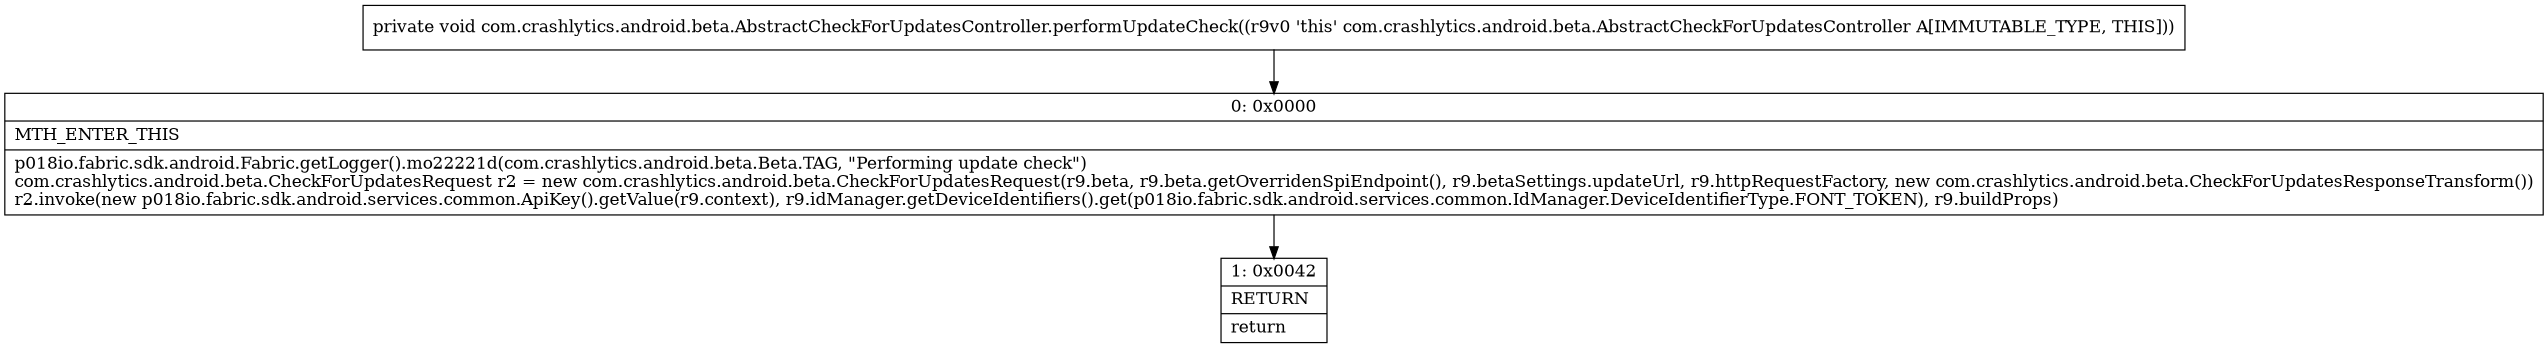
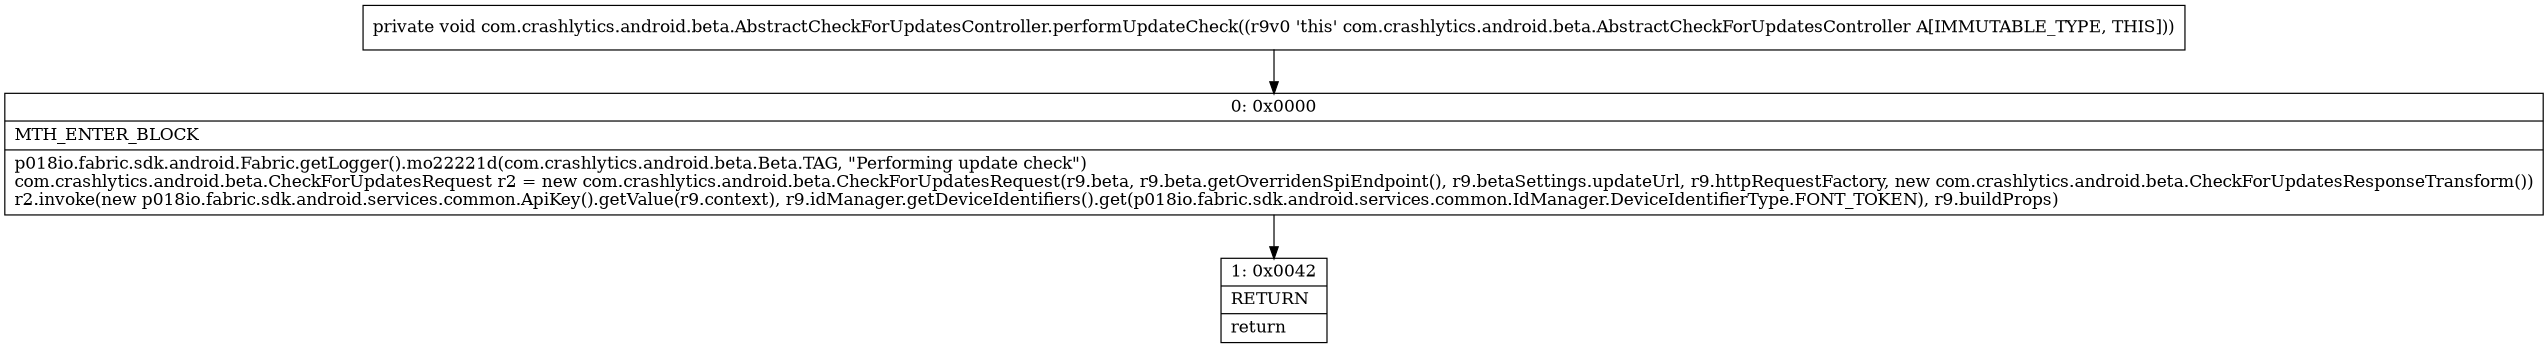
node "0: 0x0000": text "MTH_ENTER_THIS" -> "MTH_ENTER_BLOCK"
